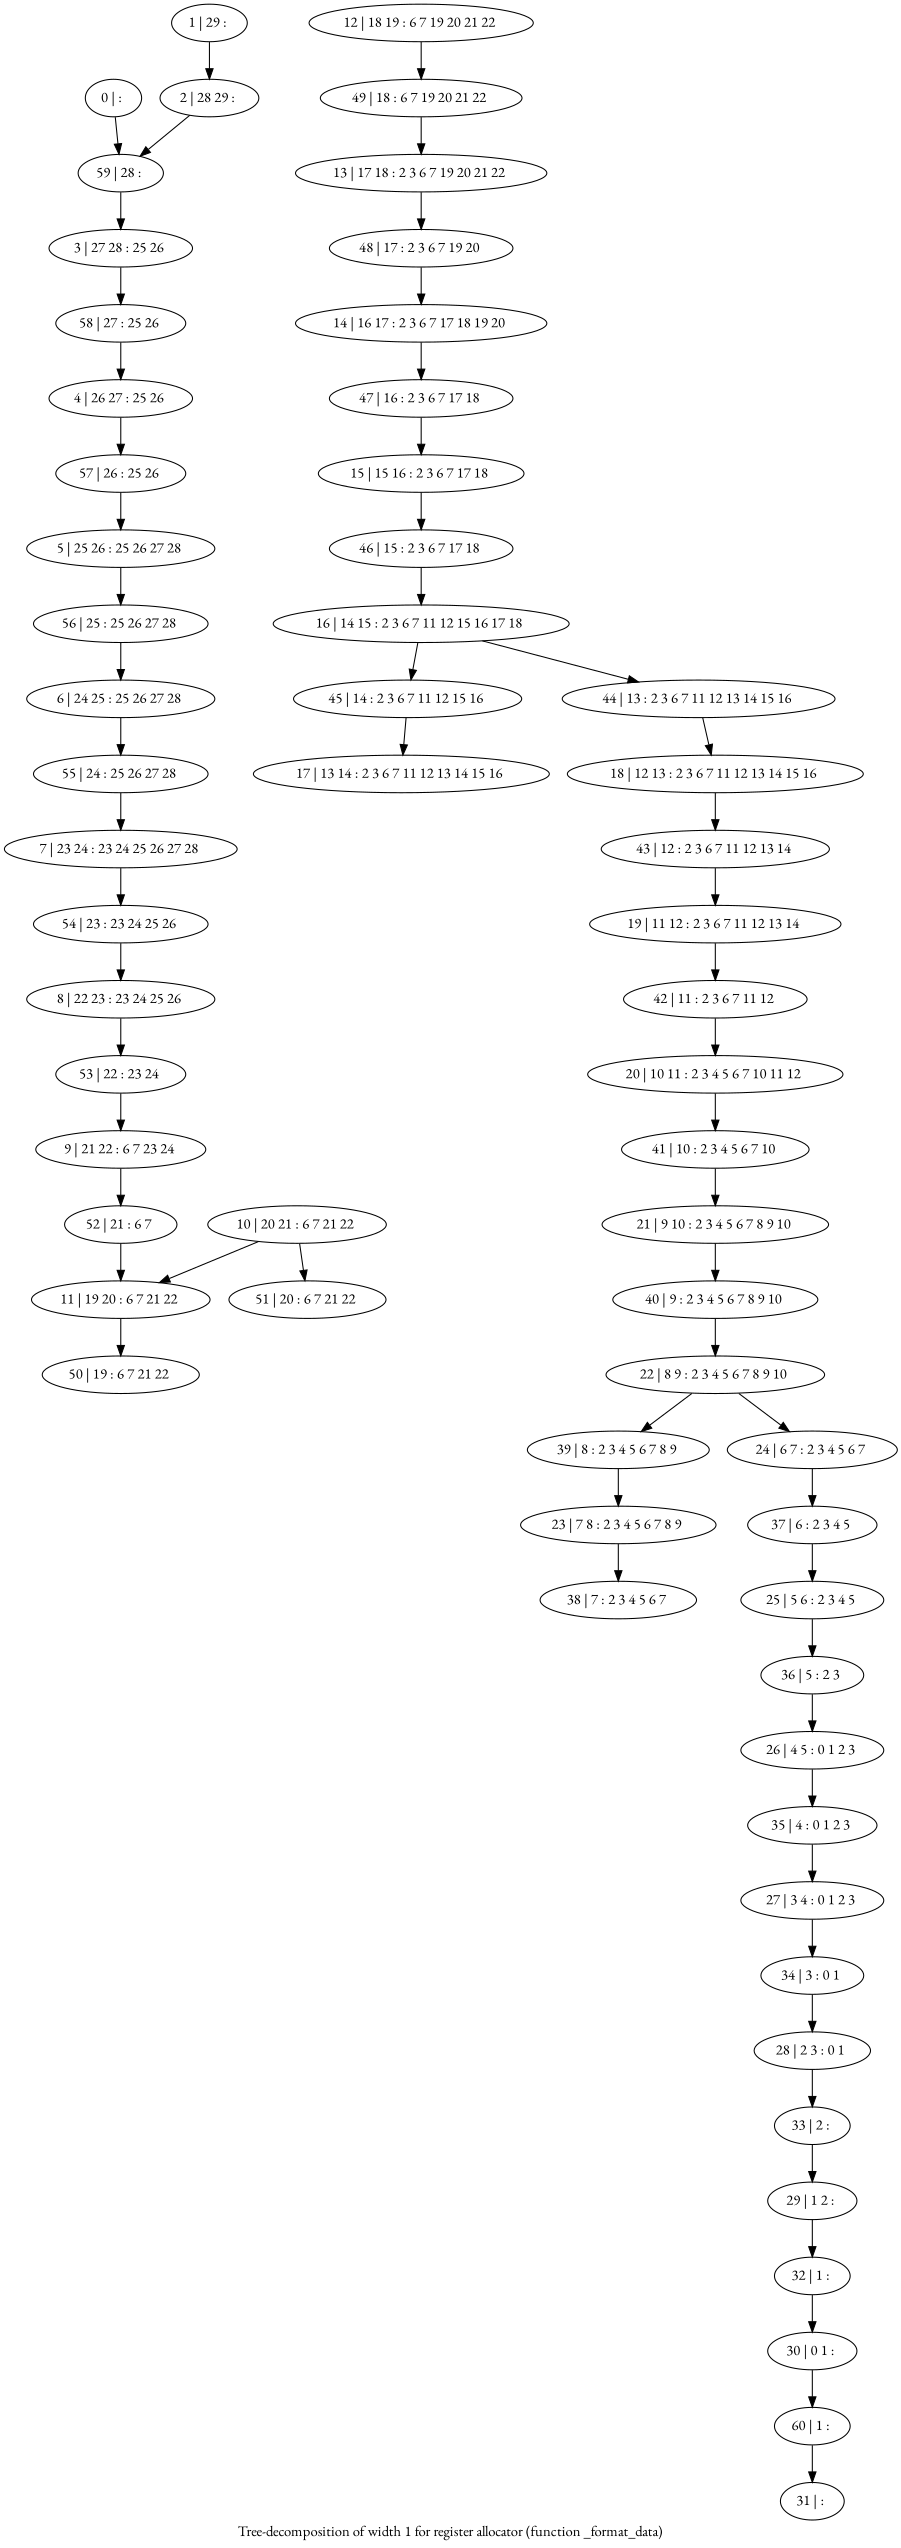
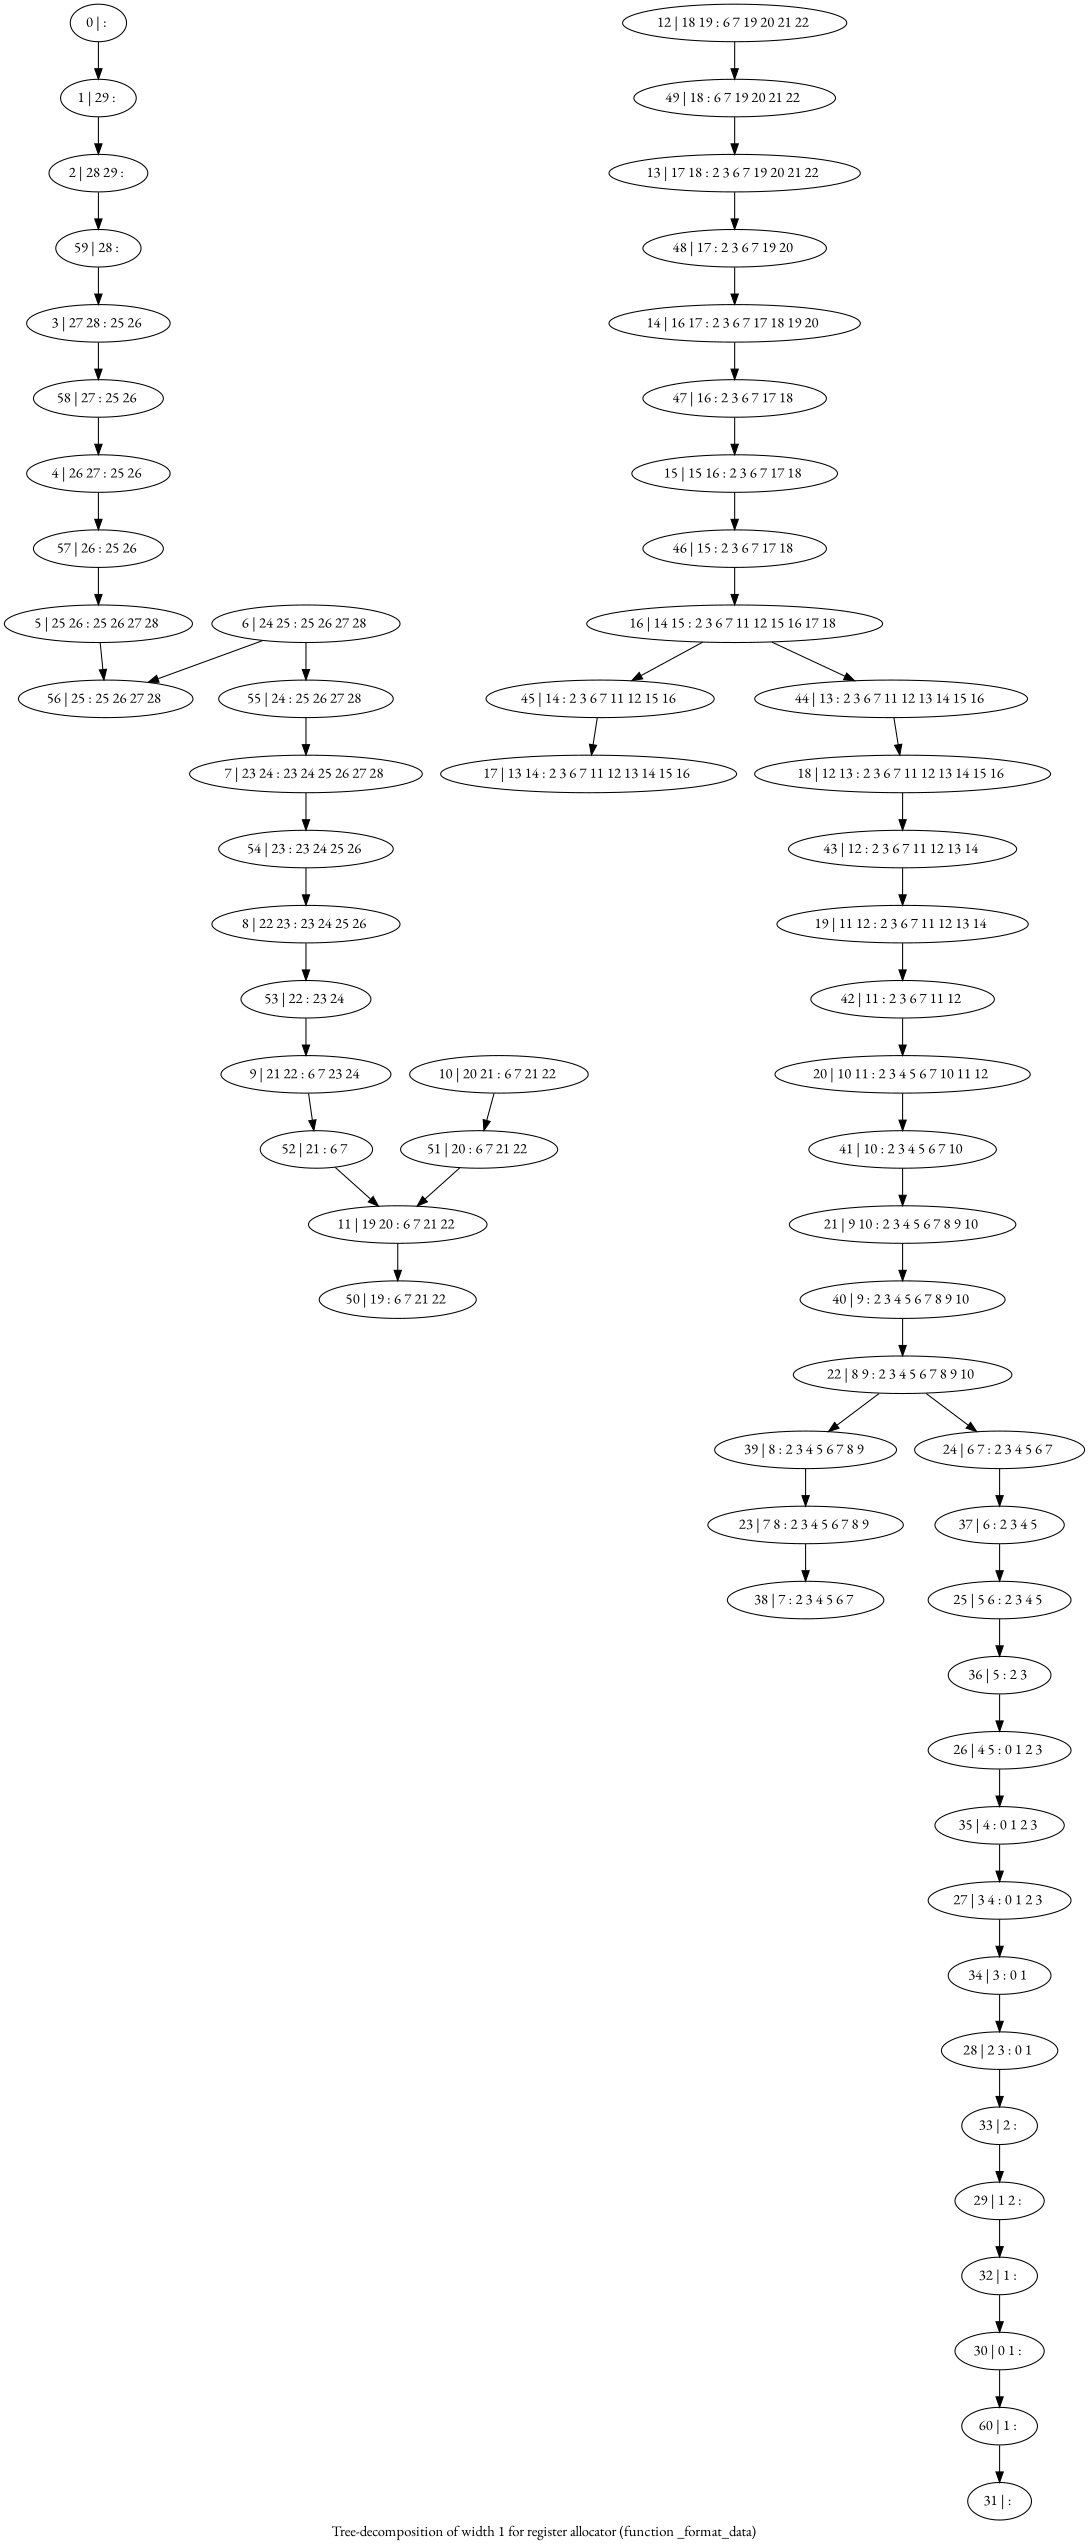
edge "0 | :" -> "59 | 28 :": now "0 | :" -> "1 | 29 :"
edge "56 | 25 : 25 26 27 28" -> "6 | 24 25 : 25 26 27 28": reversed
edge "10 | 20 21 : 6 7 21 22" -> "11 | 19 20 : 6 7 21 22": now "51 | 20 : 6 7 21 22" -> "11 | 19 20 : 6 7 21 22"
